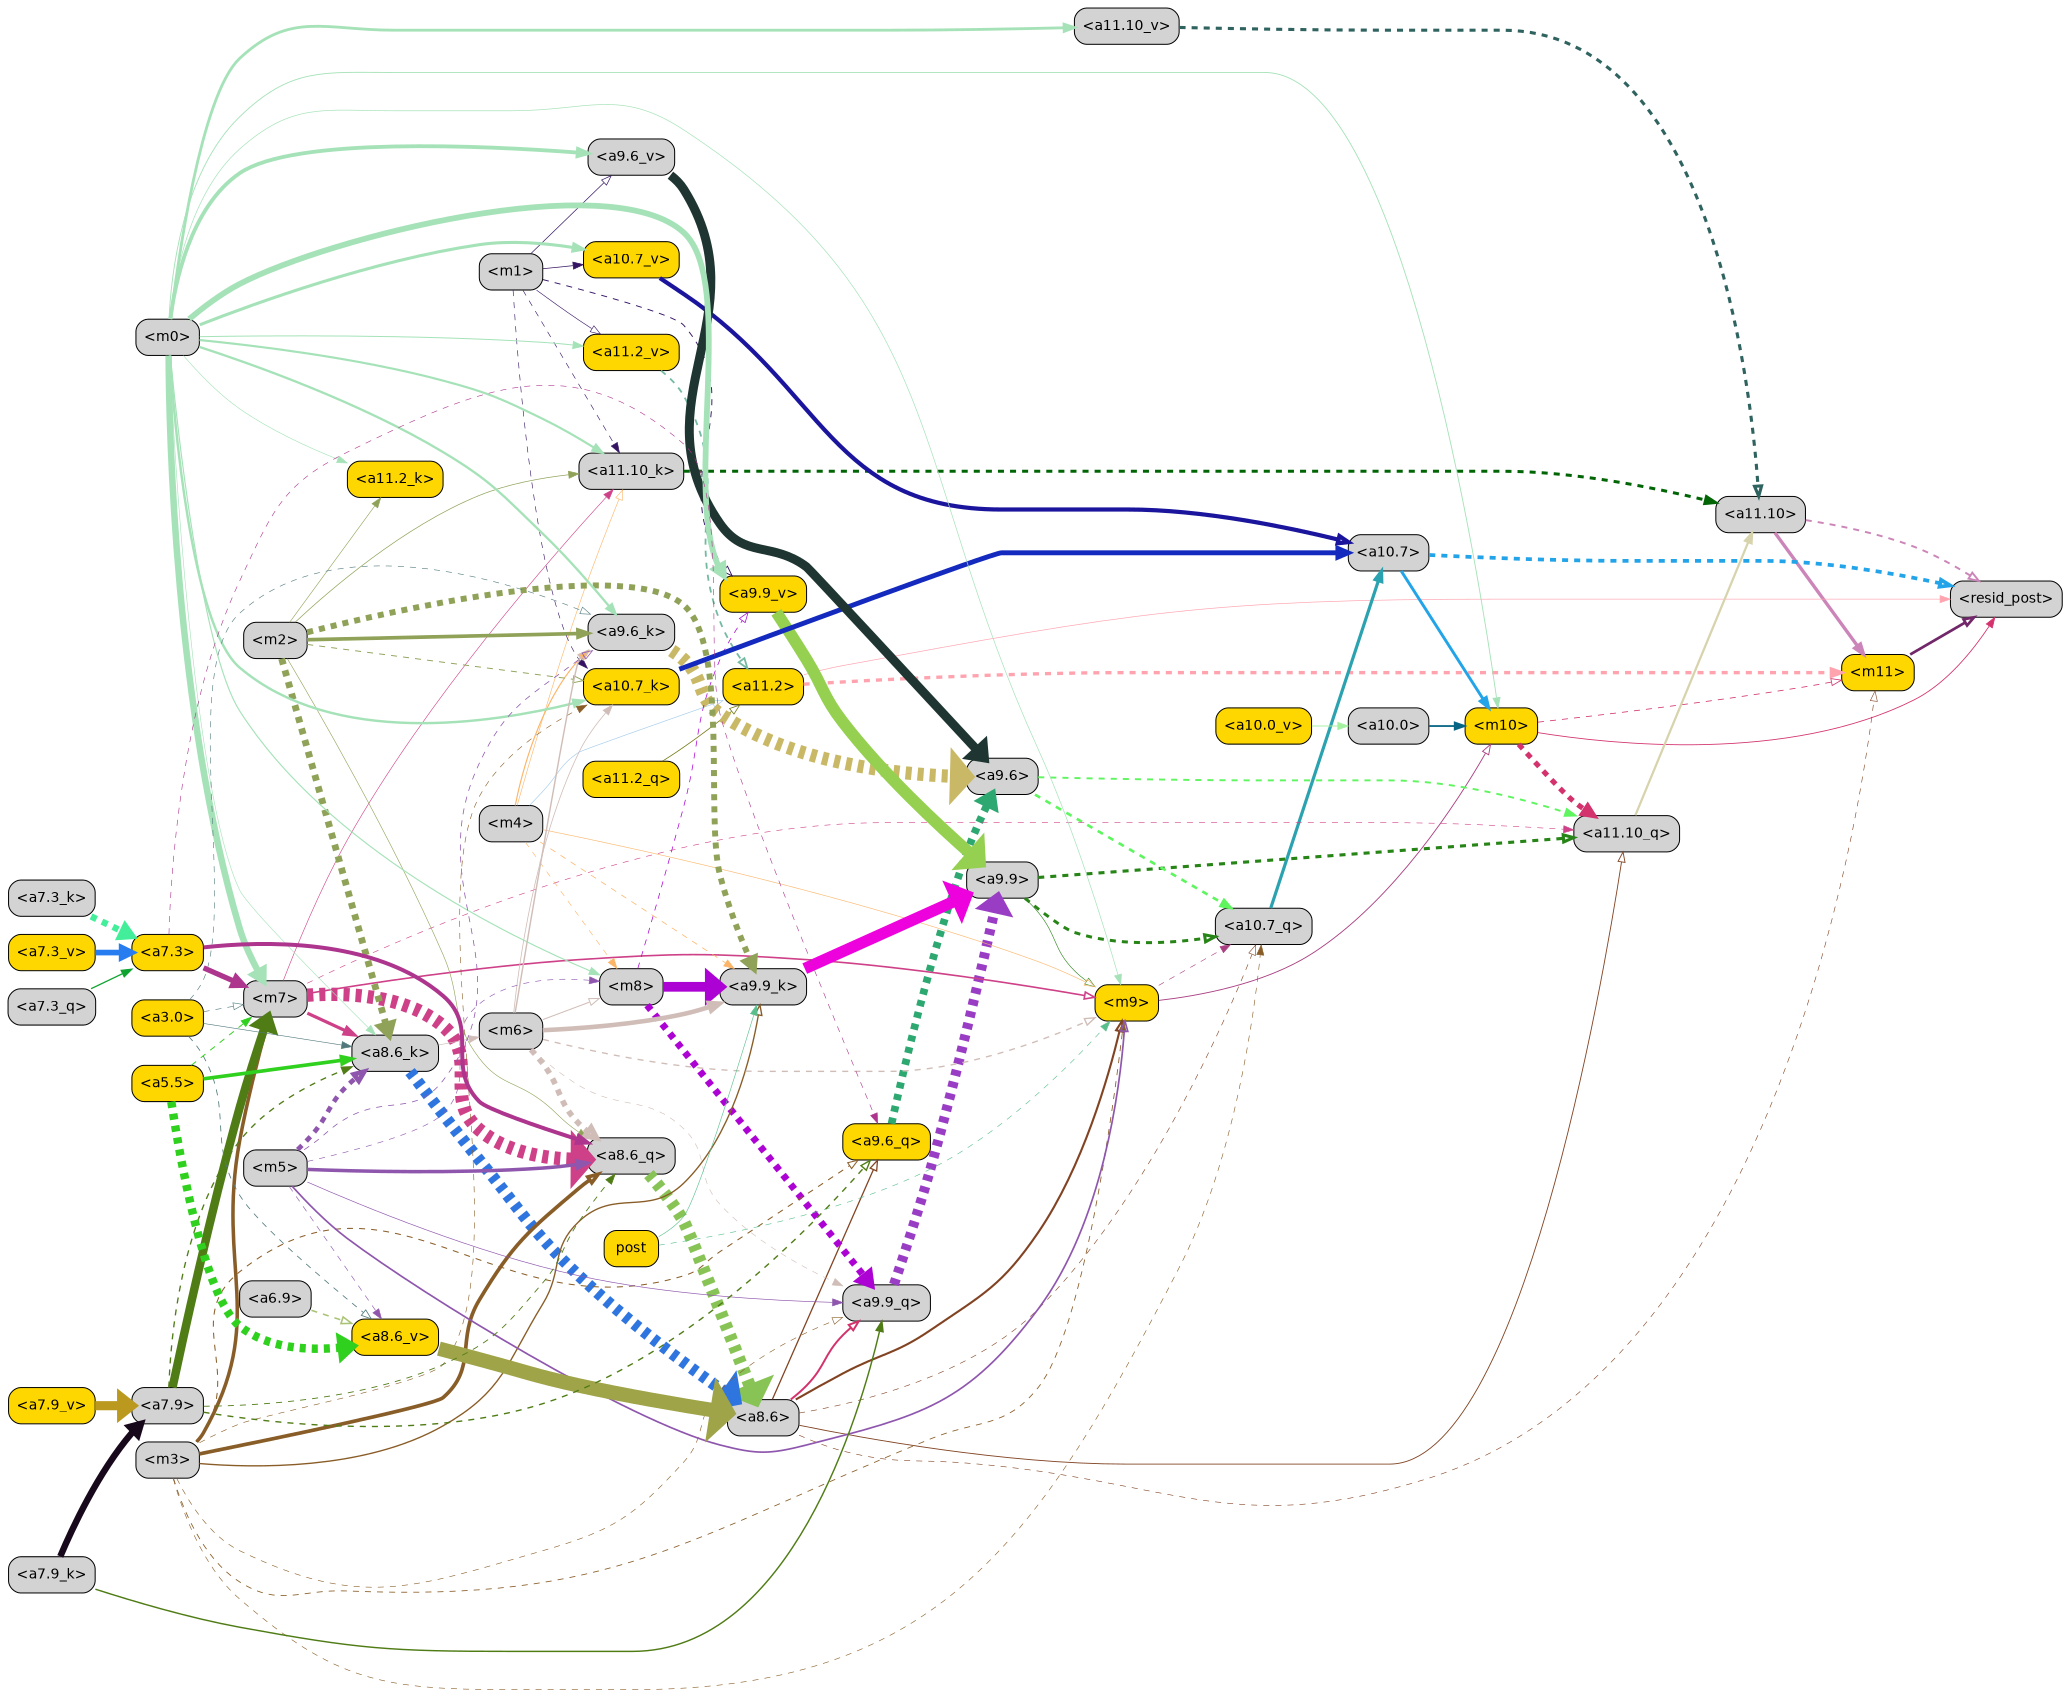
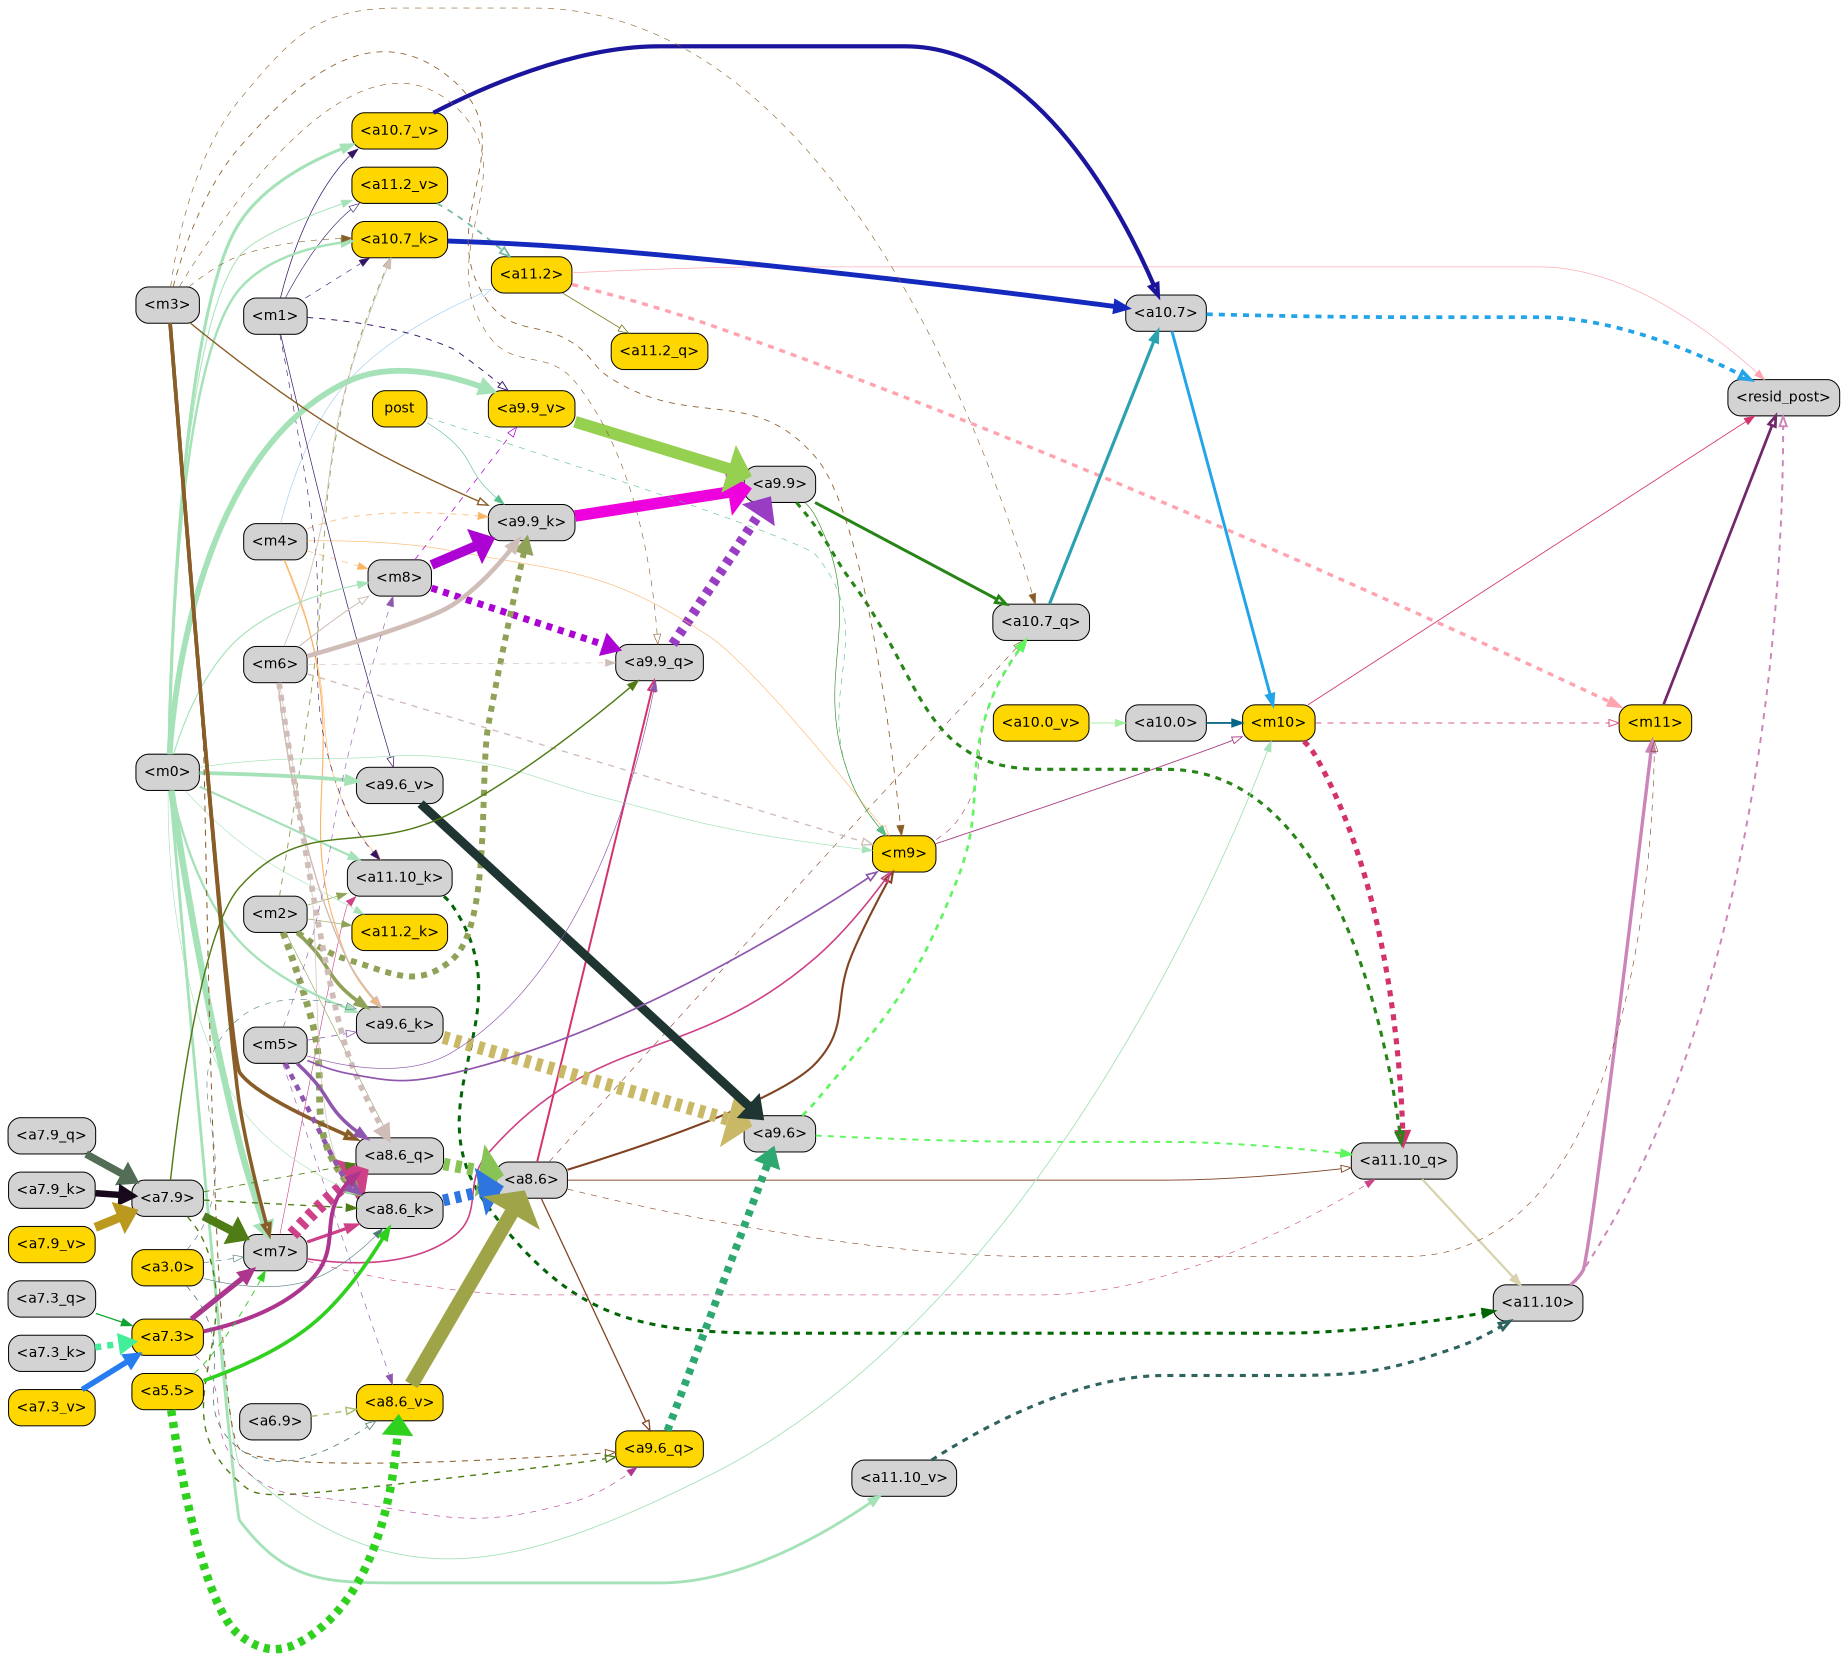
edge "<a11.2_q>" -> "<a11.2>": reversed
edge "<a9.9>" -> "<a10.7_q>": style dashed -> solid
edge "<a8.6_k>" -> "<m6>": reversed
node "<a7.9_q>": added
edge "<a7.9_k>" -> "<a9.9_q>": now "<a7.9>" -> "<a9.9_q>"
